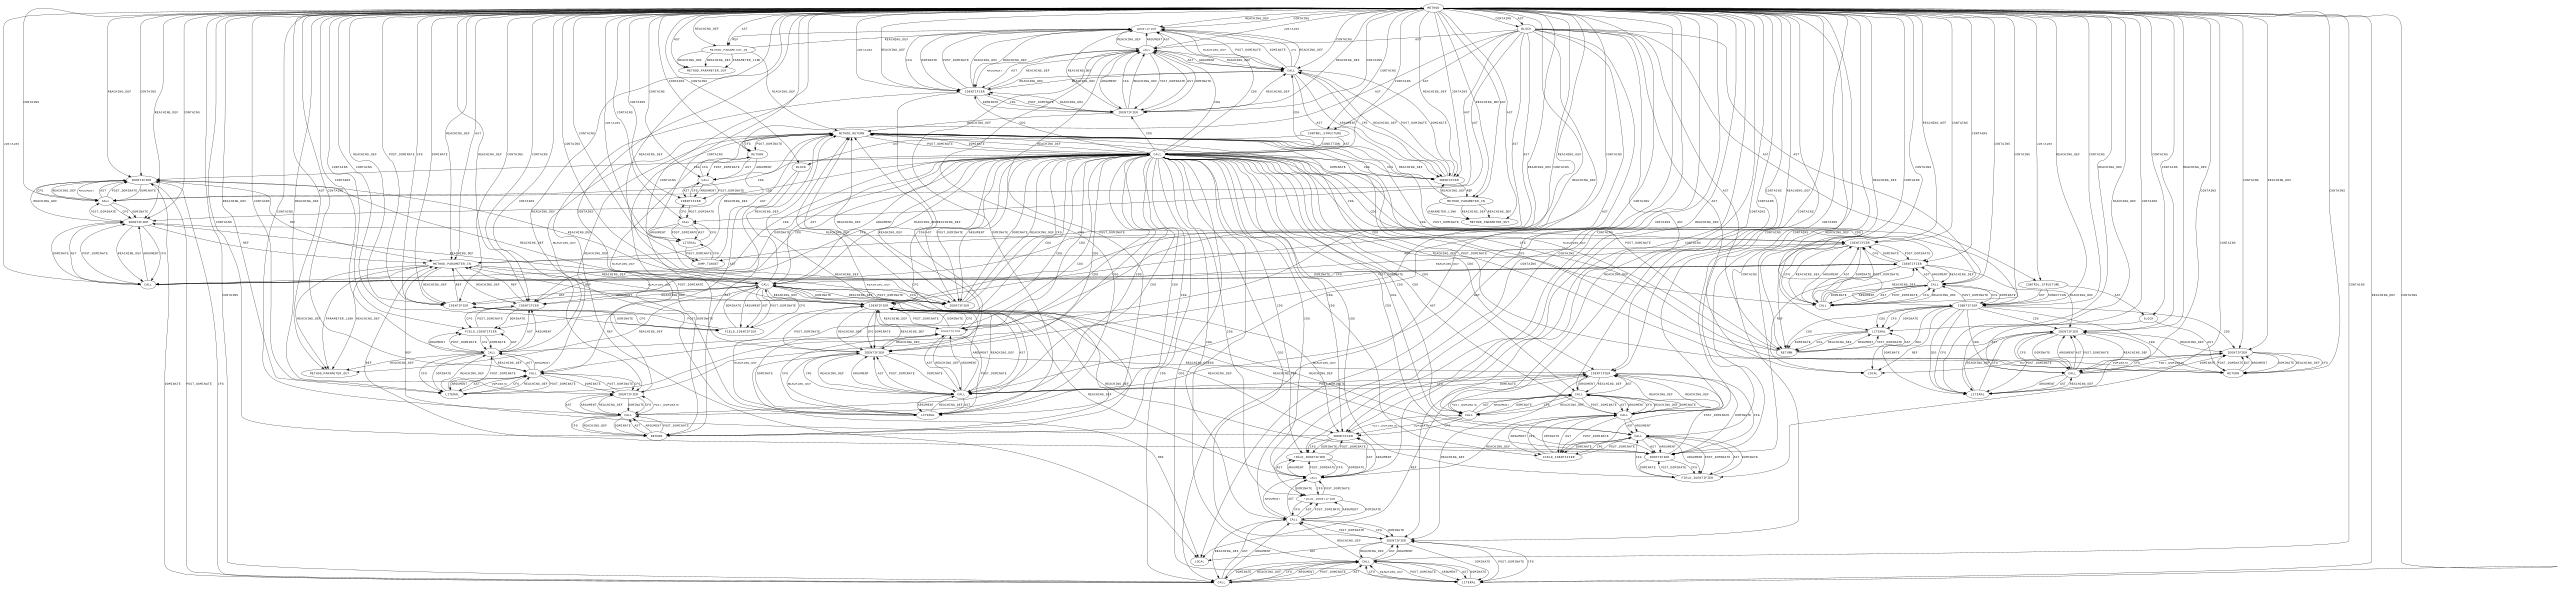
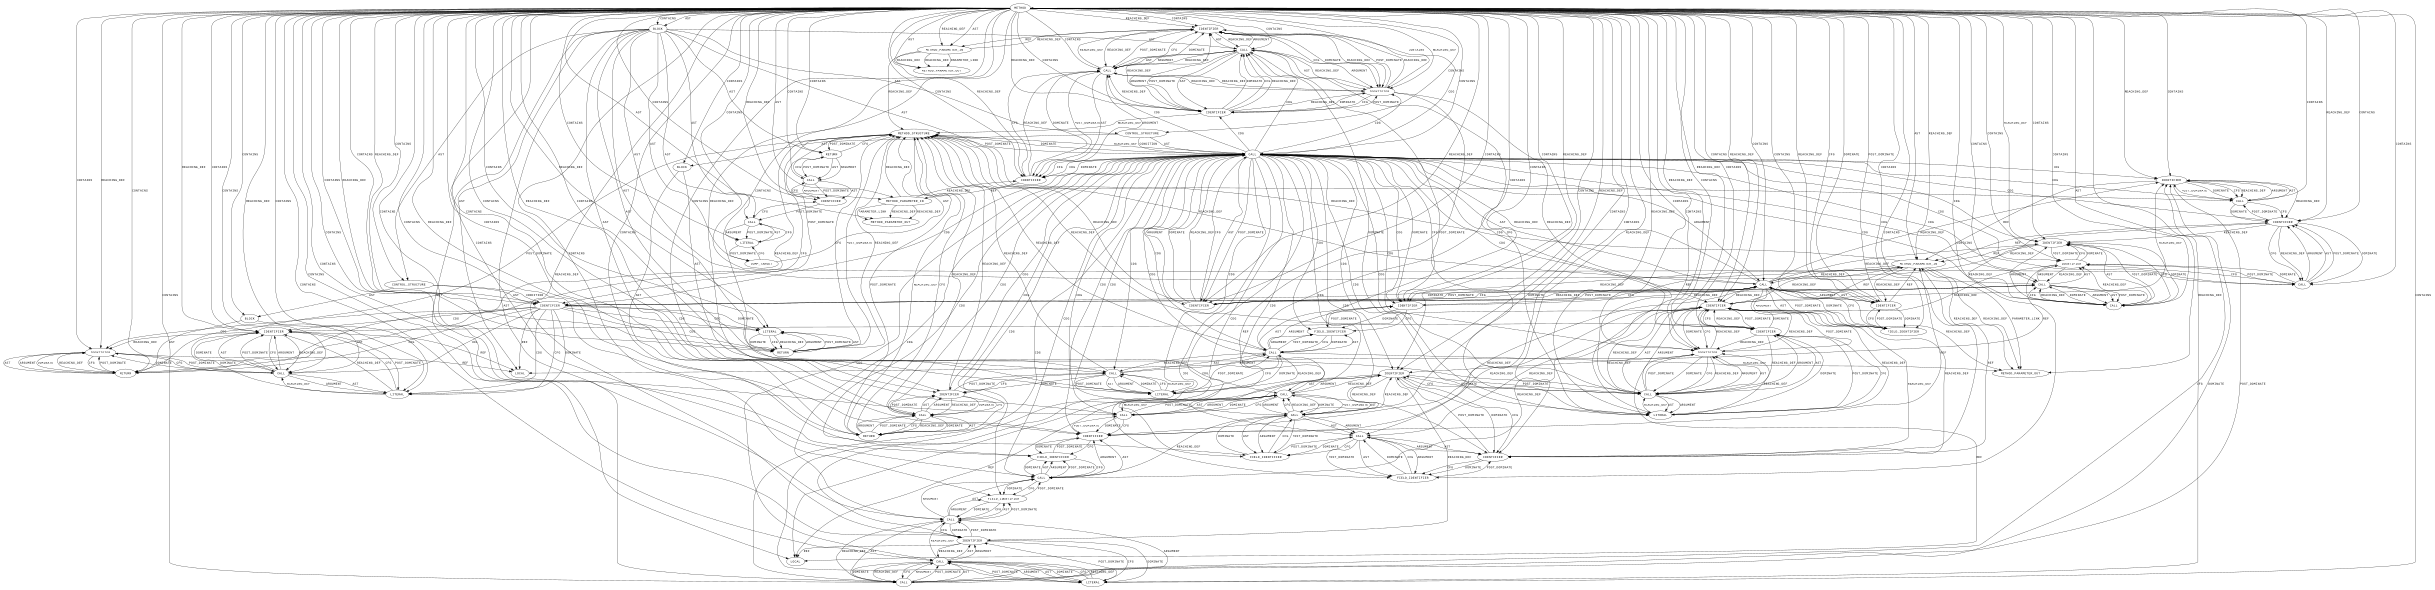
edge "METHOD" -> "JUMP_TARGET": removed, label "CONTAINS"
node "METHOD_RETURN": label "METHOD_RETURN" -> "METHOD_STRUCTURE"
